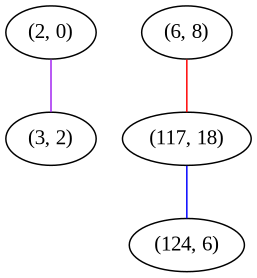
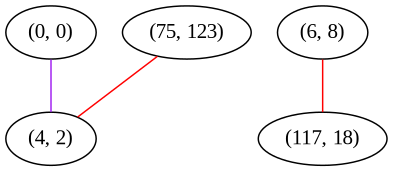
node "(2, 0)": label "(2, 0)" -> "(0, 0)"
node "(75, 123)": added
node "(3, 2)": label "(3, 2)" -> "(4, 2)"
node "(124, 6)": removed
